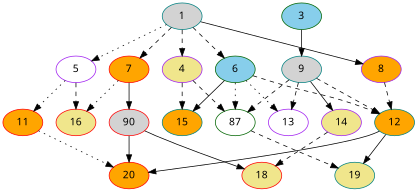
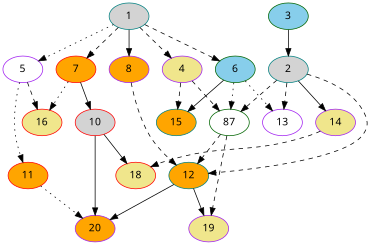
node "9": label "9" -> "2"
edge "6" -> "12": now "87" -> "12"
node "90": label "90" -> "10"
node "20": color red -> purple
node "19": color teal -> purple
